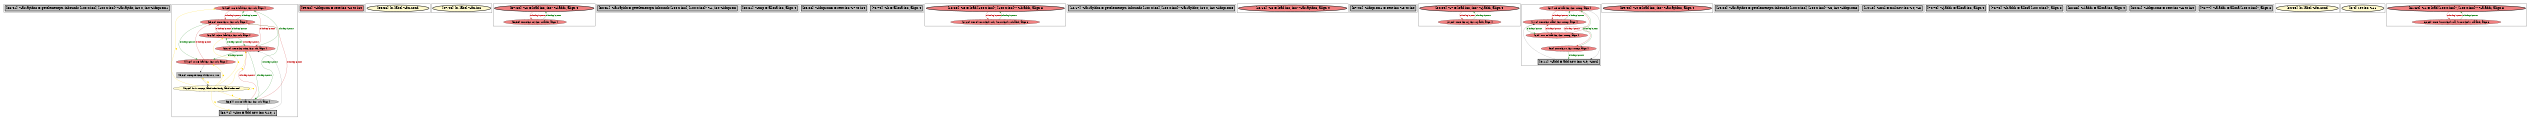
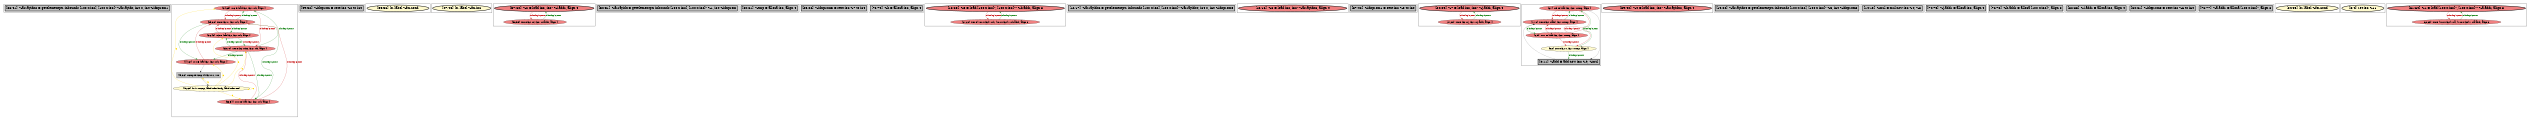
node "[49/52]  %idxprom = sext i32 %2 to i64": fillcolor lightcoral -> grey
edge "[2/9]  %11 = load i32, i32* %tmp, align 4" -> "[5/8]  store i32 0, i32* %tmp, align 4": added, label "A|indep|Const"
node "[5/8]  store i32 0, i32* %tmp, align 4": fillcolor lightcoral -> lemonchiffon
node "[53/54]  %10 = load i32, i32* %k, align 4": fillcolor grey -> lightcoral
node "[32/71]  %inc = add nsw i32 %10, 1": removed
